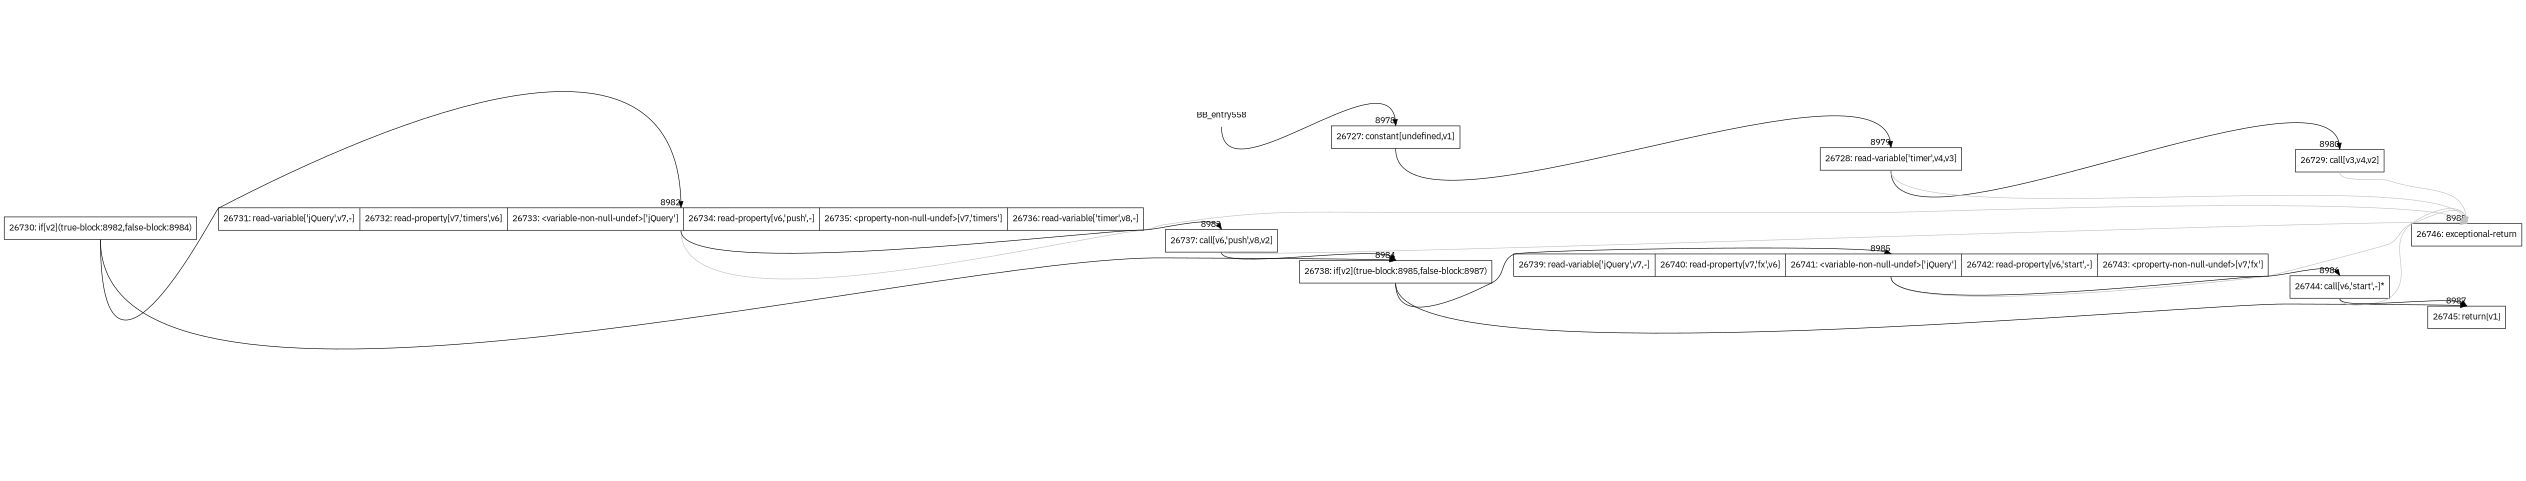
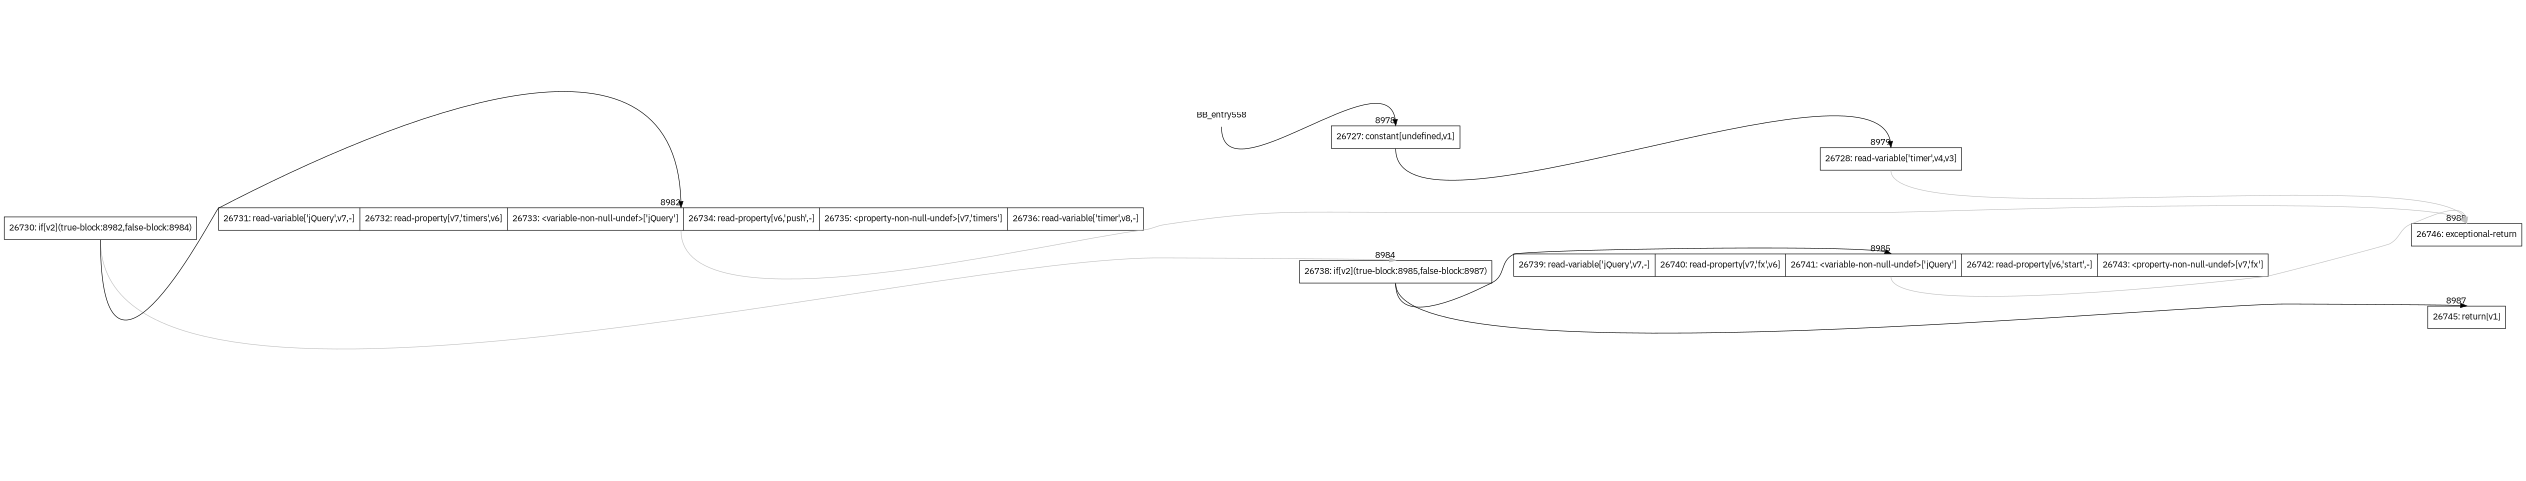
node "26729: call[v3,v4,v2]": removed
node "26737: call[v6,'push',v8,v2]": removed
node "26744: call[v6,'start',-]*": removed
edge "26730: if[v2](true-block:8982,false-block:8984)" -> "26738: if[v2](true-block:8985,false-block:8987)": color black -> gray
